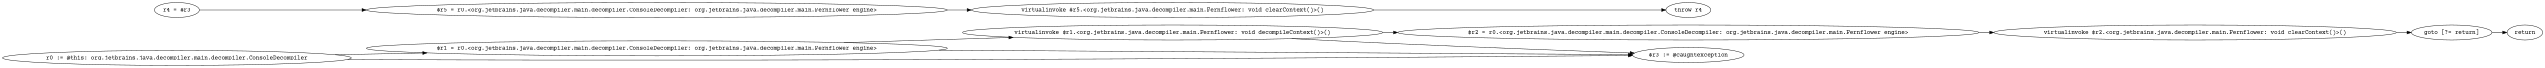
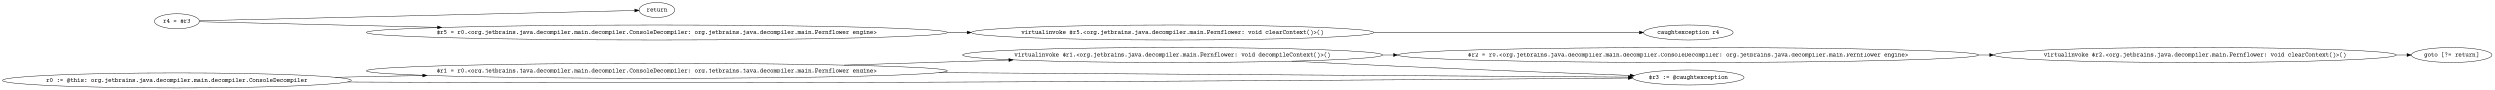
node "throw r4": label "throw r4" -> "caughtexception r4"
edge "goto [?= return]" -> "return": now "r4 = $r3" -> "return"
